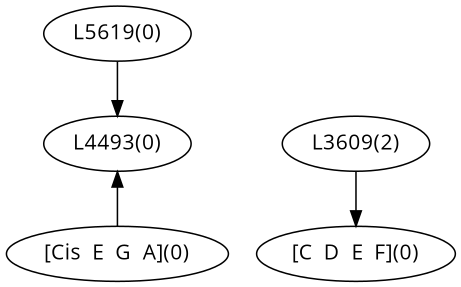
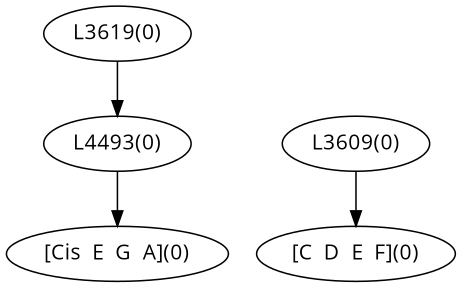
node "L5619(0)": label "L5619(0)" -> "L3619(0)"
node "L3609(2)": label "L3609(2)" -> "L3609(0)"
edge "[Cis  E  G  A](0)" -> "L4493(0)": reversed
